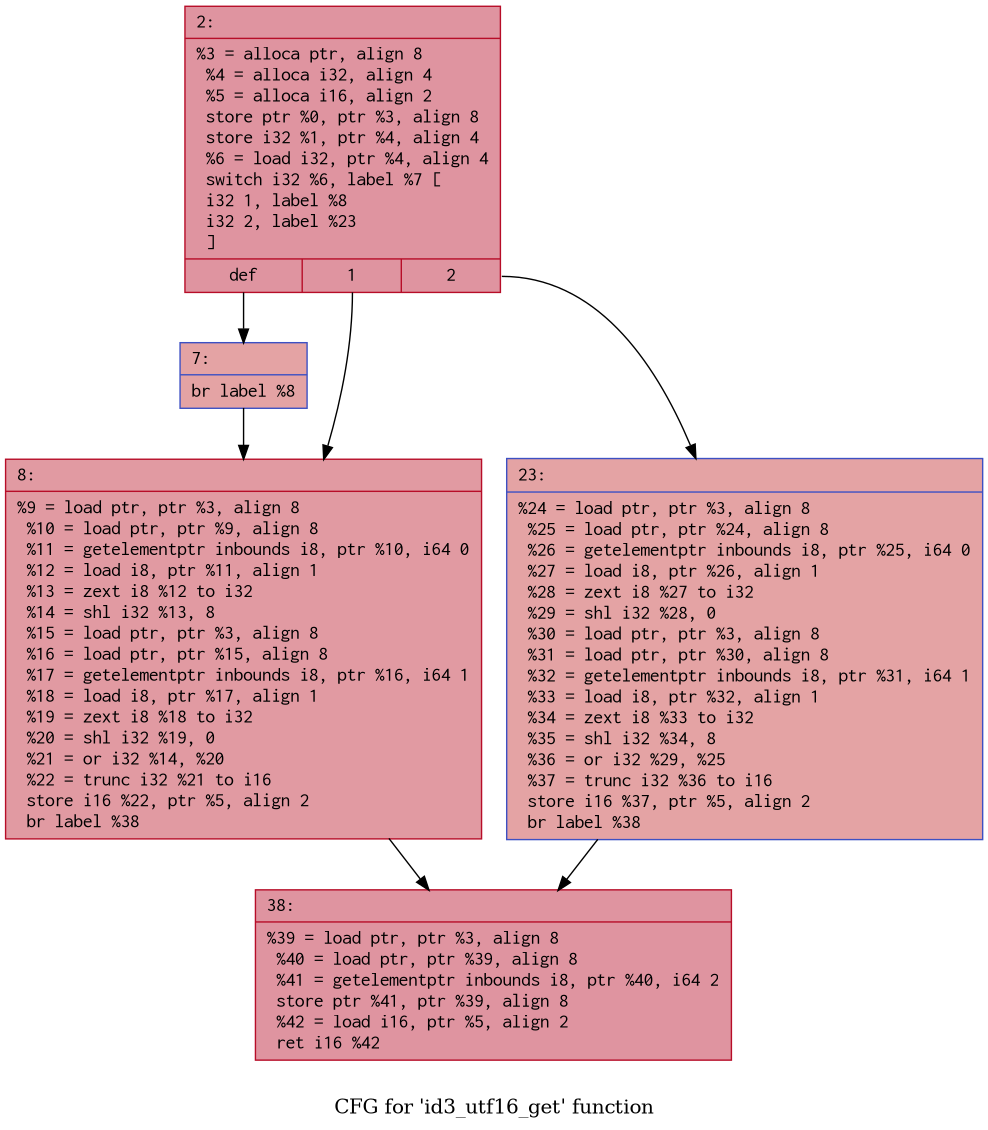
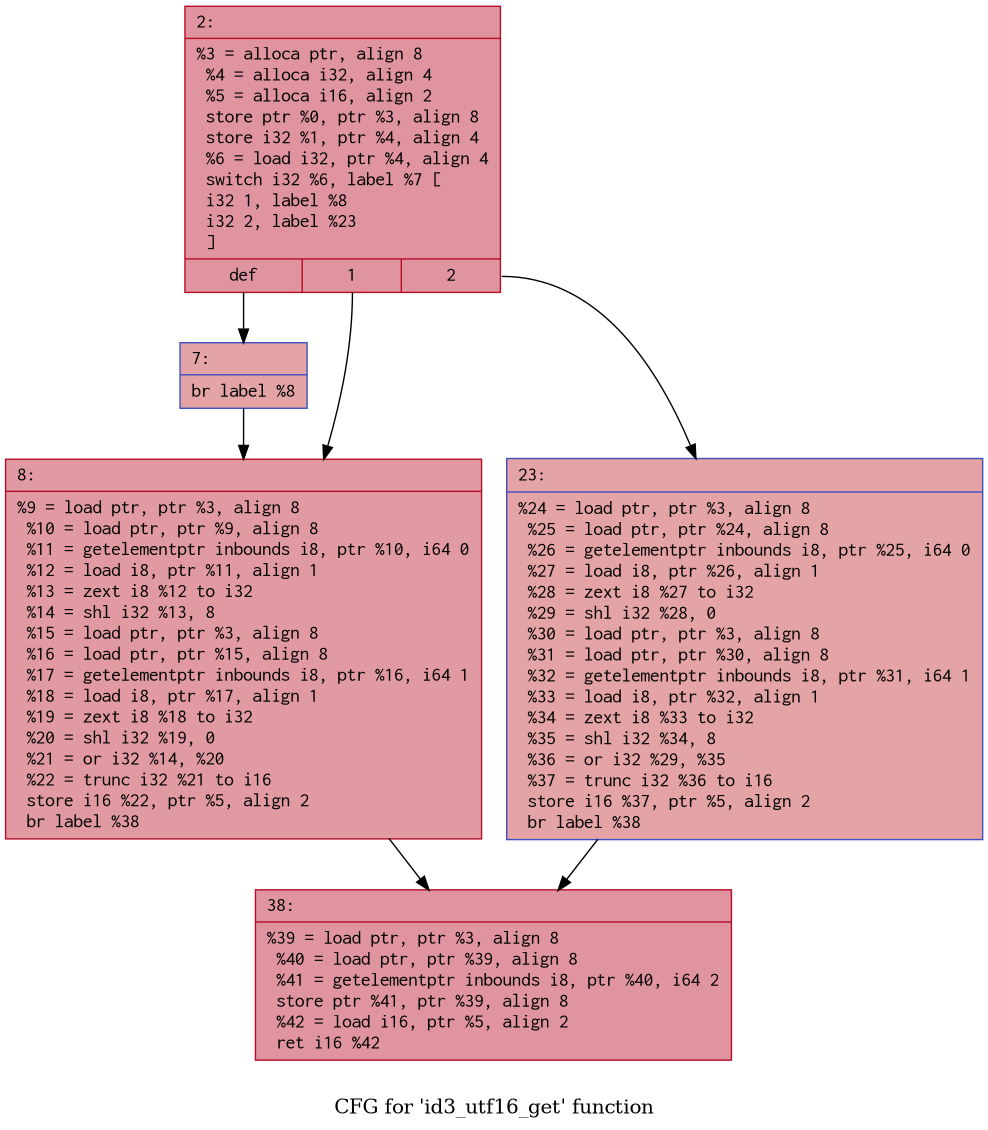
node "23:": text "%36 = or i32 %29, %25" -> "%36 = or i32 %29, %35"
